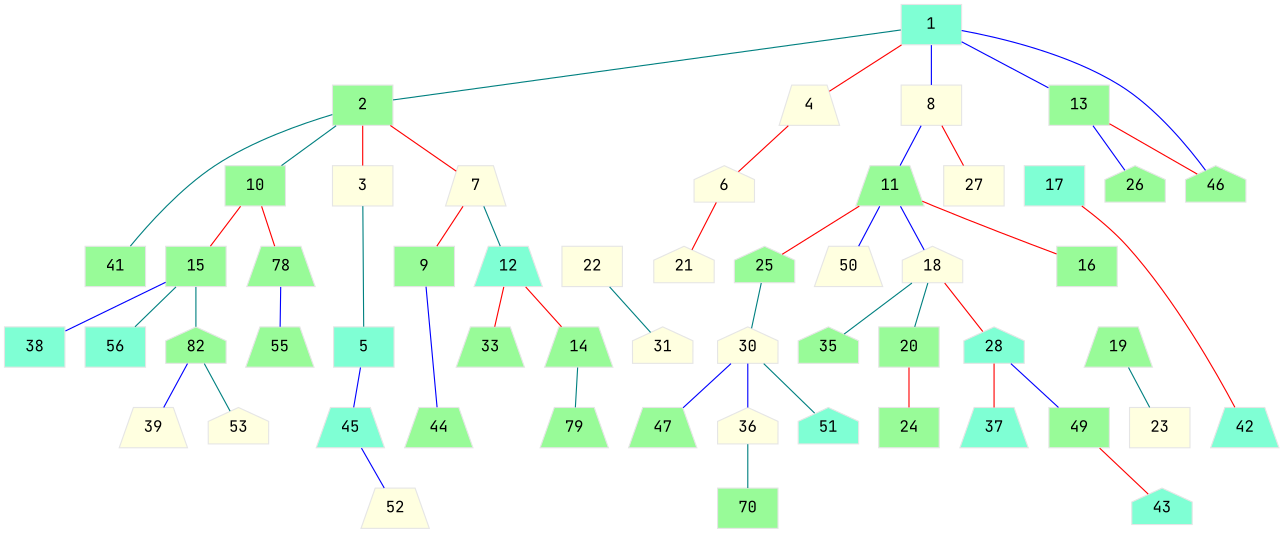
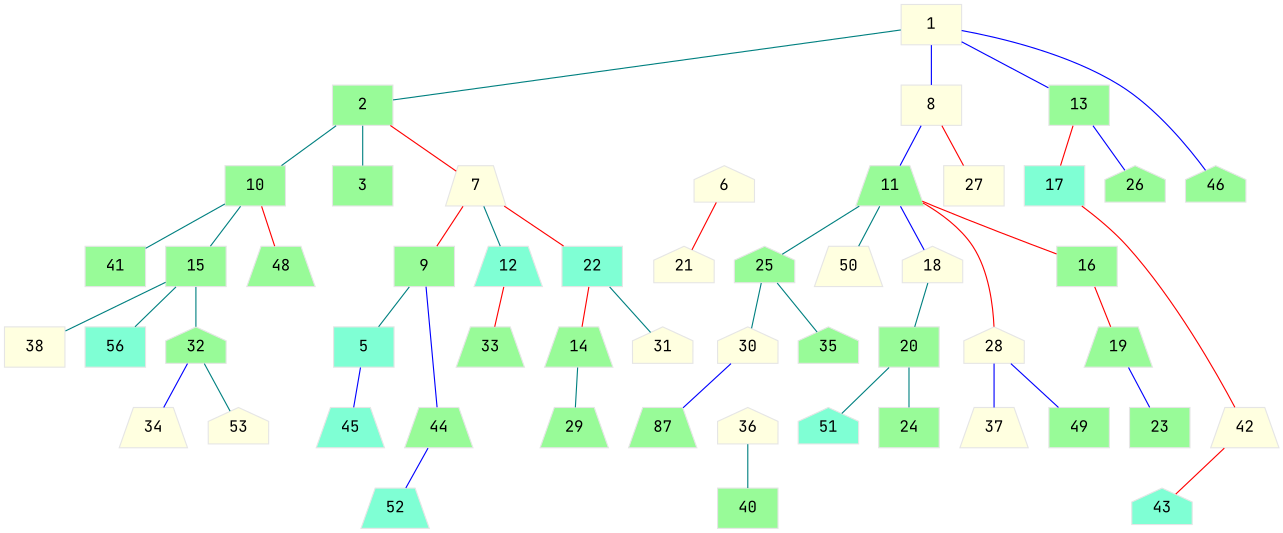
node "1": fillcolor aquamarine -> lightyellow
node "4": removed
edge "2" -- "3": color red -> teal
edge "13" -- "46": now "13" -- "17"
edge "2" -- "41": now "10" -- "41"
node "3": fillcolor lightyellow -> palegreen
edge "10" -- "15": color red -> teal
edge "7" -- "22": added
edge "11" -- "50": color blue -> teal
edge "11" -- "25": color red -> teal
node "78": label "78" -> "48"
edge "3" -- "5": now "9" -- "5"
node "22": fillcolor lightyellow -> aquamarine
edge "15" -- "38": color blue -> teal
edge "12" -- "14": now "22" -- "14"
edge "18" -- "28": now "11" -- "28"
edge "16" -- "19": added
edge "18" -- "35": now "25" -- "35"
node "38": fillcolor aquamarine -> lightyellow
node "82": label "82" -> "32"
node "55": removed
node "28": fillcolor aquamarine -> lightyellow
edge "30" -- "36": removed
edge "28" -- "37": color red -> blue
edge "20" -- "24": color red -> teal
edge "19" -- "23": color teal -> blue
edge "30" -- "51": now "20" -- "51"
node "39": label "39" -> "34"
node "79": label "79" -> "29"
node "47": label "47" -> "87"
node "37": fillcolor aquamarine -> lightyellow
node "23": fillcolor lightyellow -> palegreen
node "42": fillcolor aquamarine -> lightyellow
edge "45" -- "52": now "44" -- "52"
edge "49" -- "43": now "42" -- "43"
node "52": fillcolor lightyellow -> aquamarine
node "70": label "70" -> "40"
